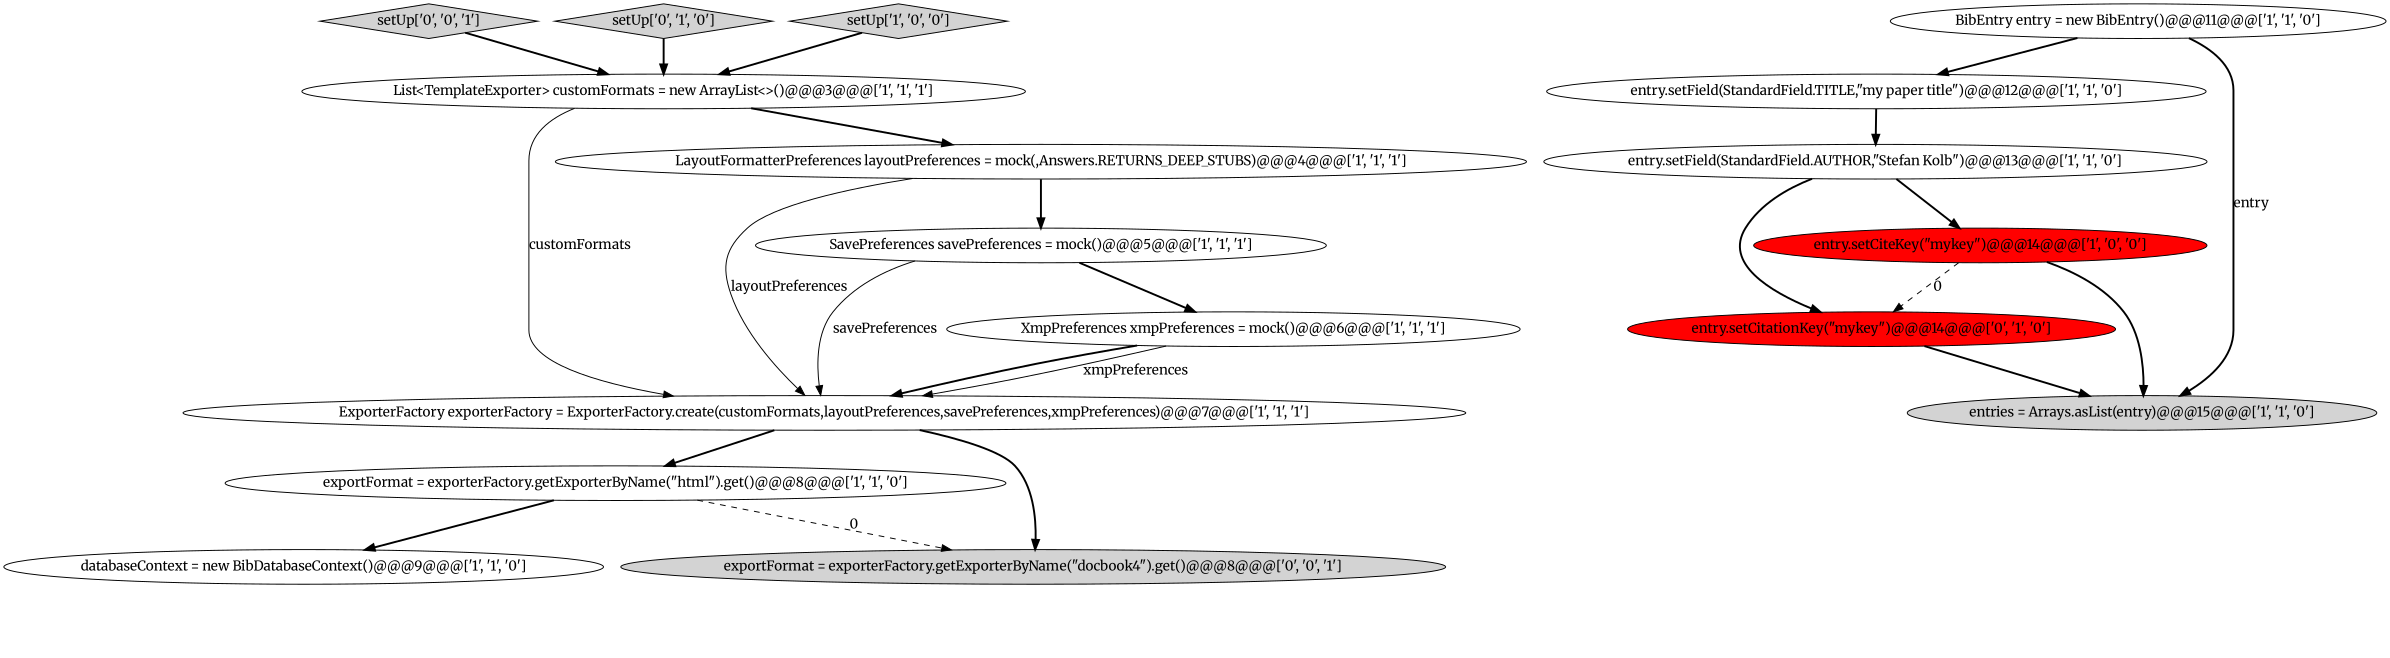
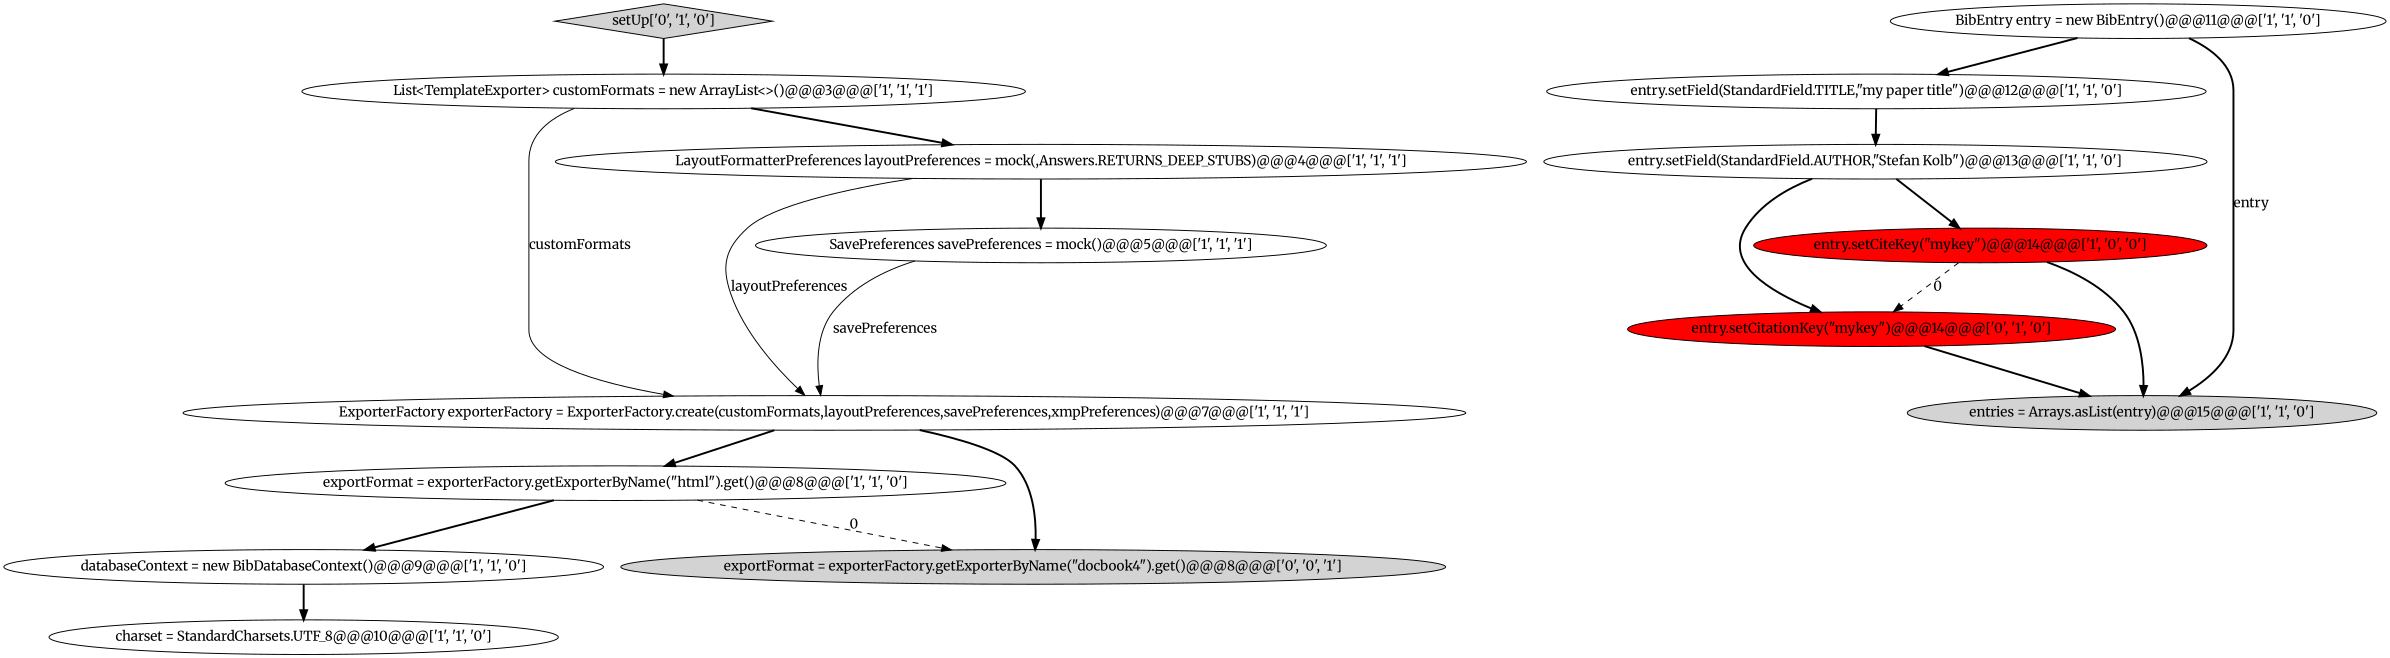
node "setUp['0', '0', '1']": removed
node "setUp['1', '0', '0']": removed
node "XmpPreferences xmpPreferences = mock()@@@6@@@['1', '1', '1']": removed
node "charset = StandardCharsets.UTF_8@@@10@@@['1', '1', '0']": added
